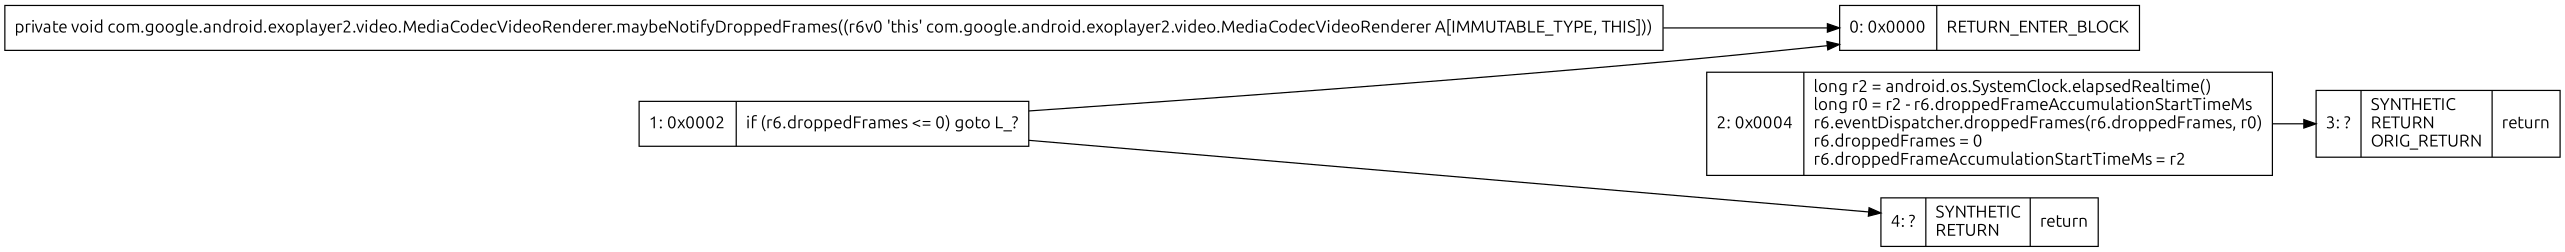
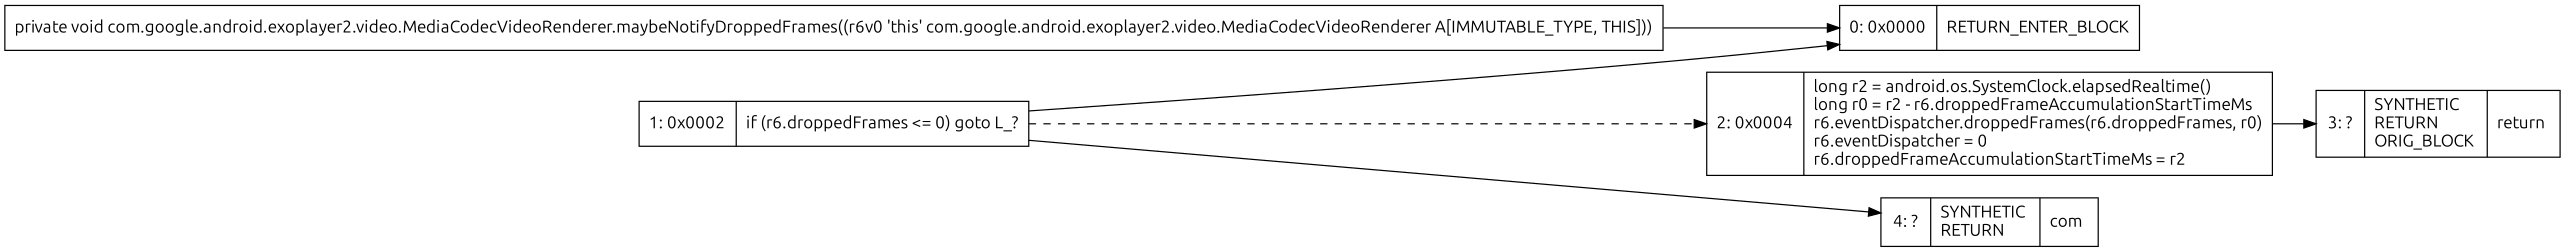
edge "1: 0x0002" -> "2: 0x0004": added
node "2: 0x0004": text "r6.droppedFrames = 0" -> "r6.eventDispatcher = 0"
node "3: ?": text "ORIG_RETURN" -> "ORIG_BLOCK"
node "4: ?": text "return" -> "com"
